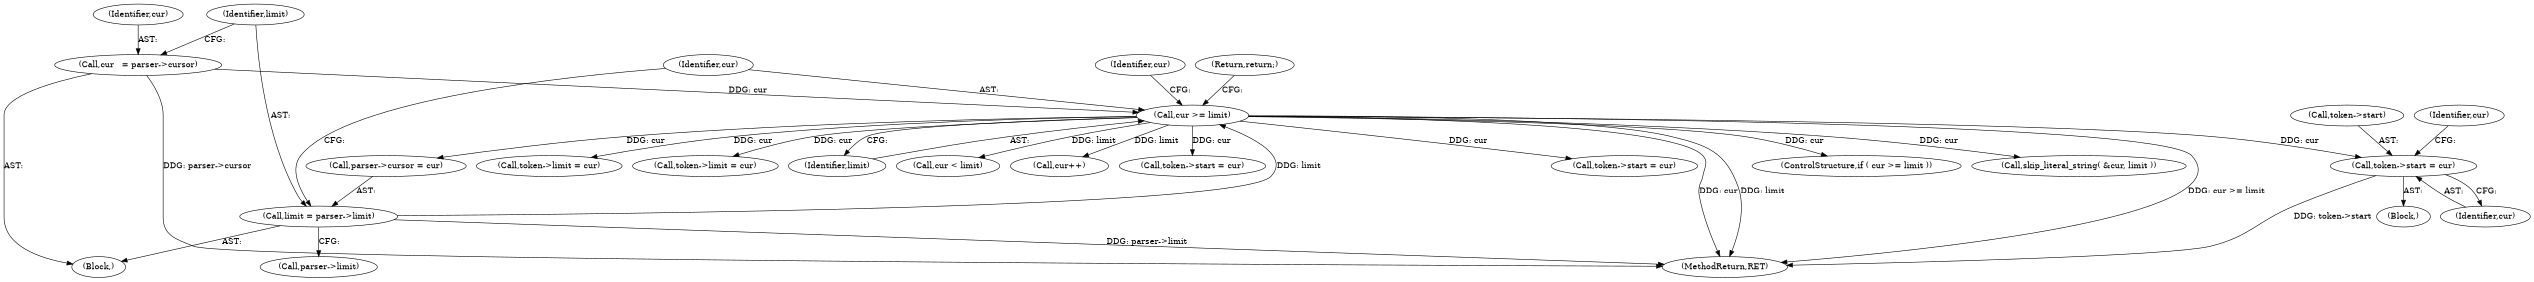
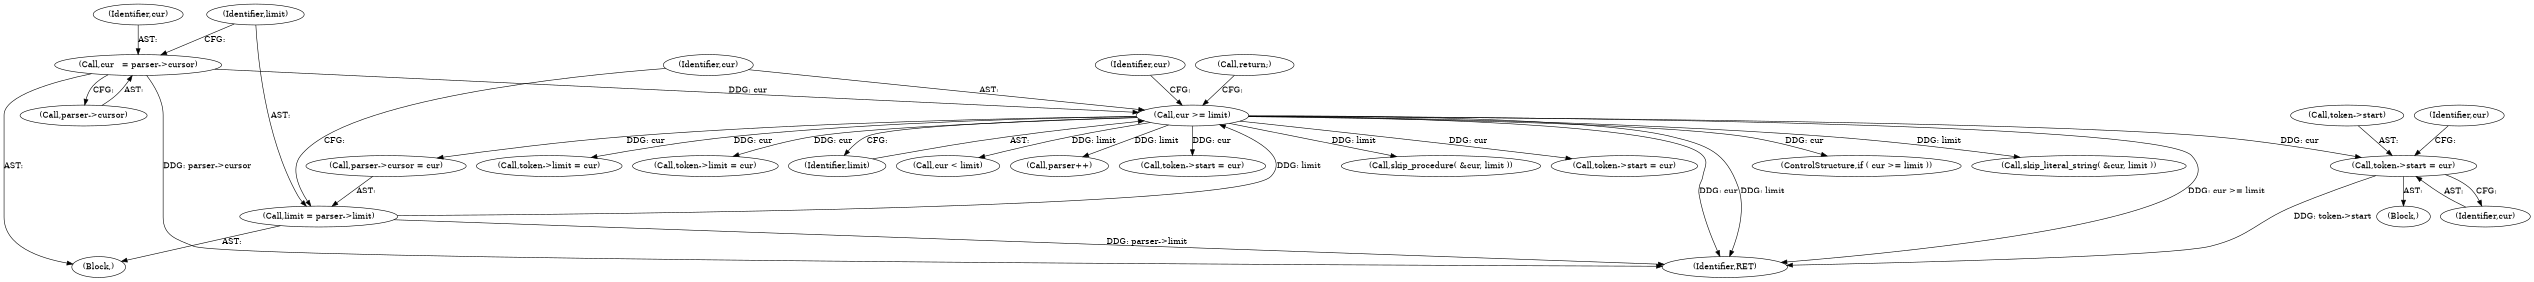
node "(Return,return;)": label "(Return,return;)" -> "(Call,return;)"
node "(Call,parser->cursor)": added
edge "(Call,cur >= limit)" -> "(Call,skip_literal_string( &cur, limit ))": label "DDG: cur" -> "DDG: limit"
node "(Call,cur++)": label "(Call,cur++)" -> "(Call,parser++)"
node "(Call,skip_procedure( &cur, limit ))": added
node "(Call,parser->limit)": removed
node "(MethodReturn,RET)": label "(MethodReturn,RET)" -> "(Identifier,RET)"
